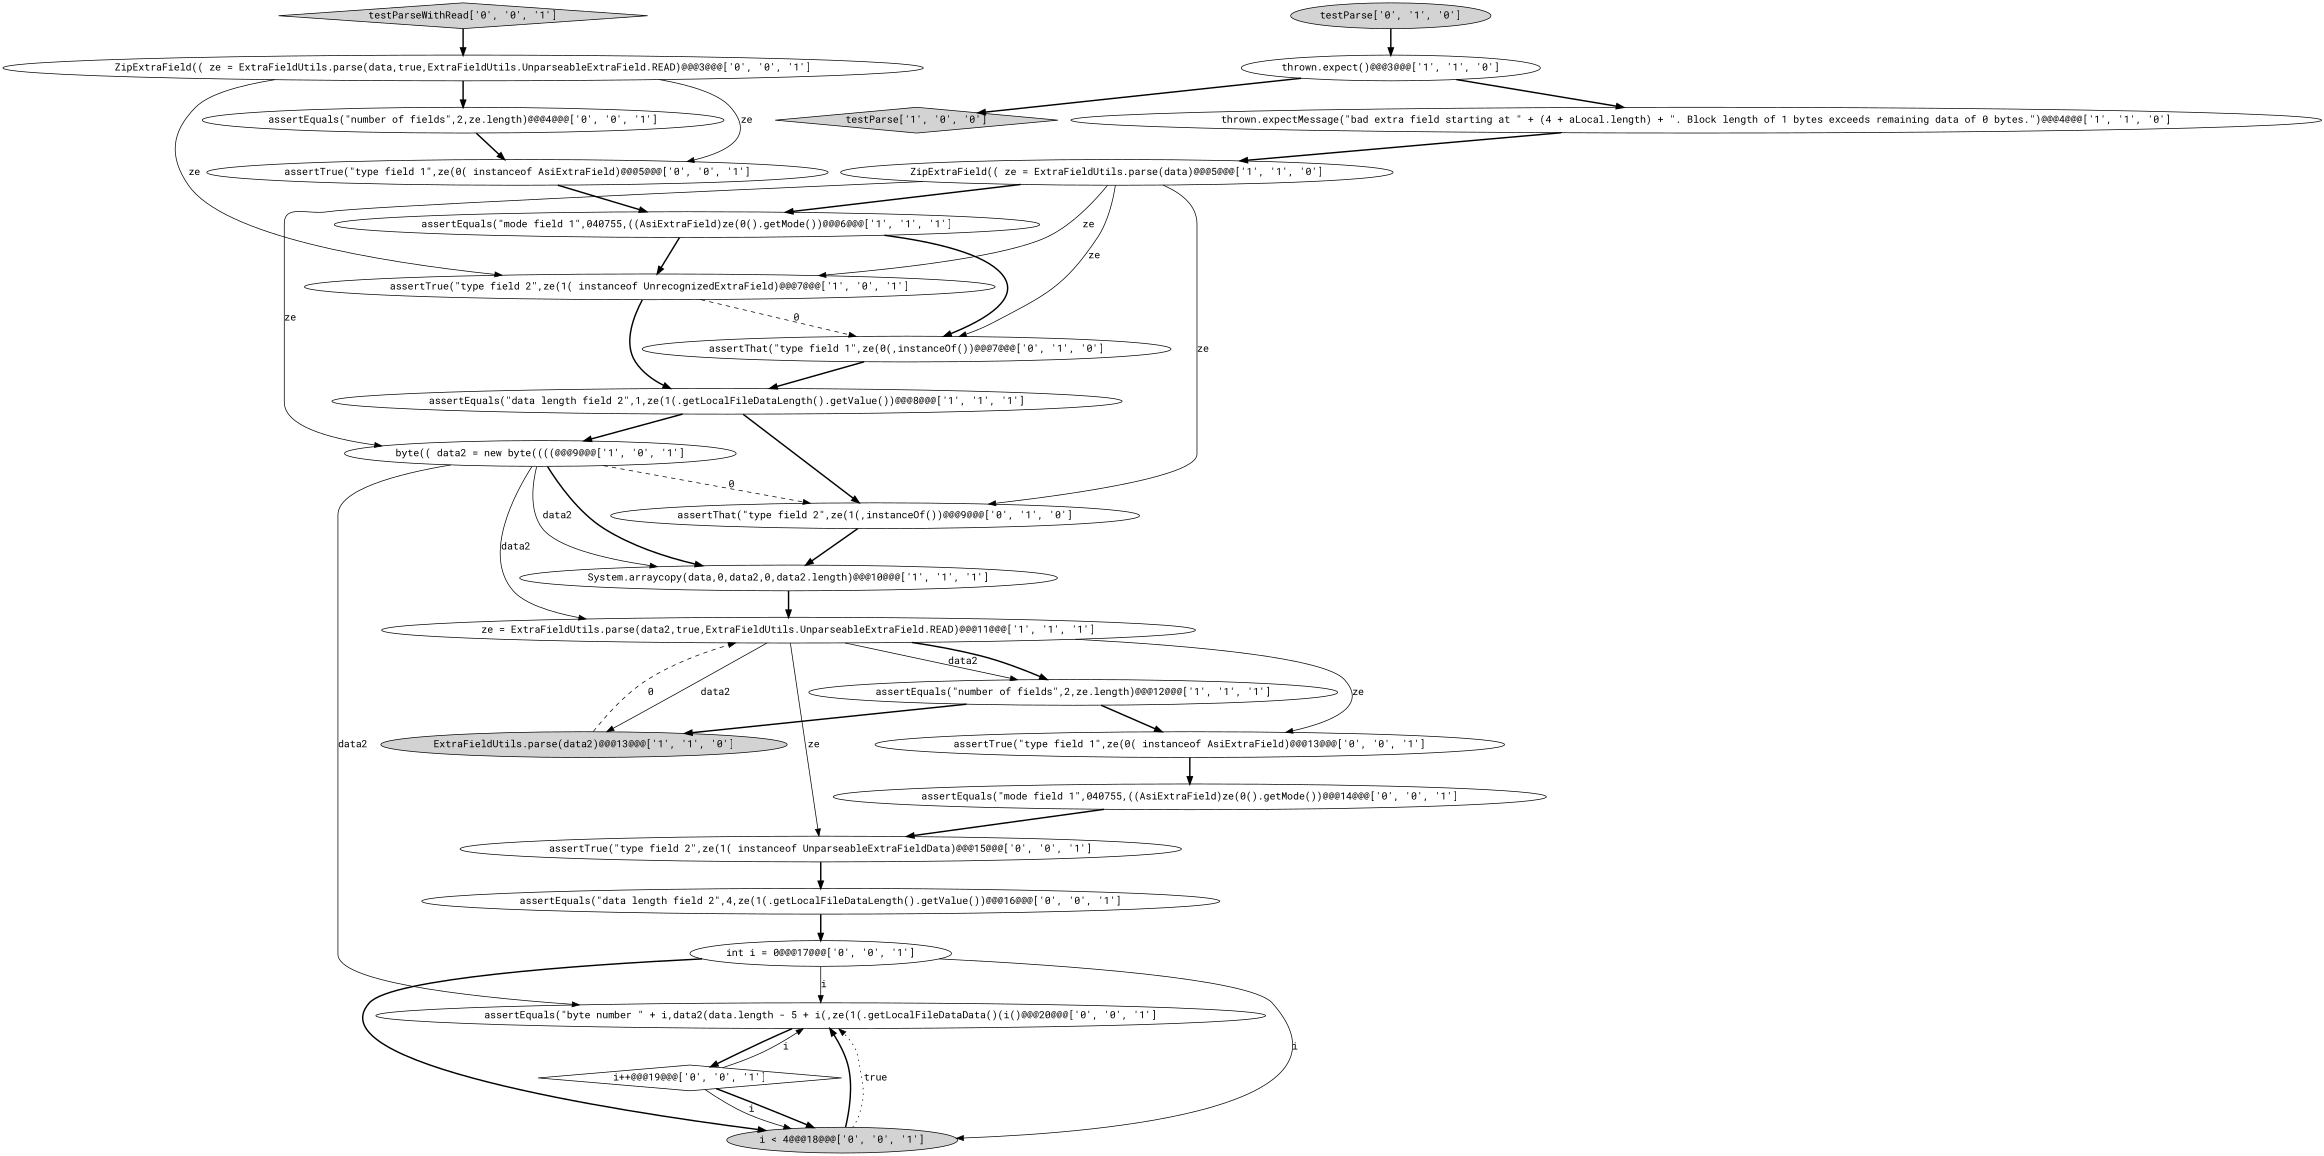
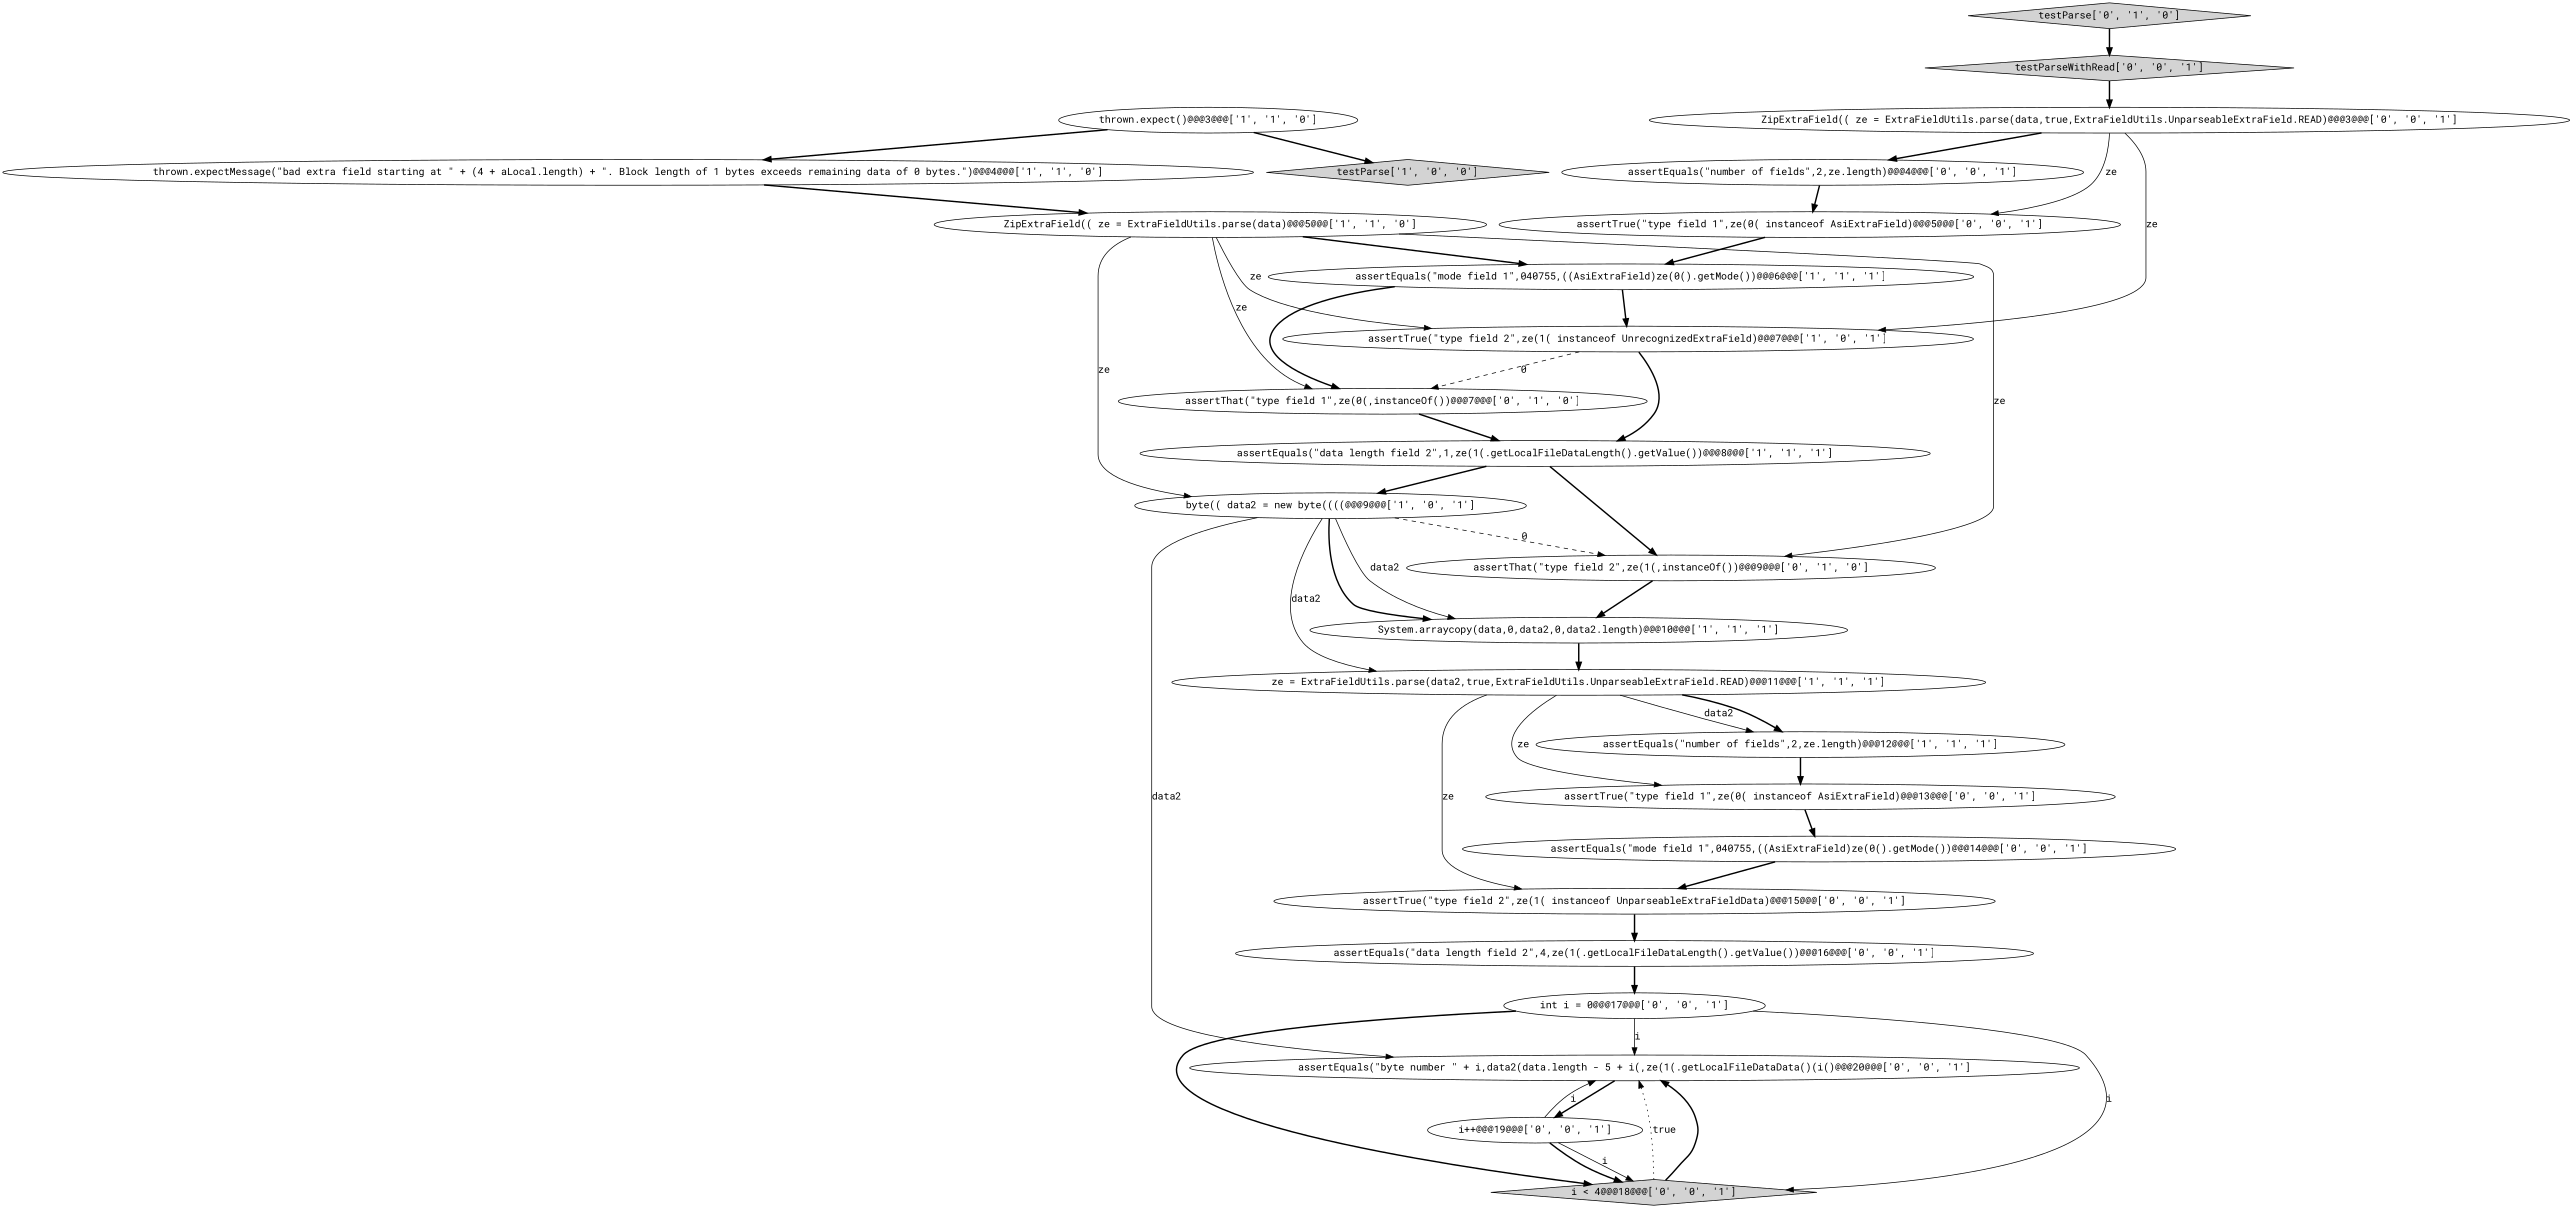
node "testParse['0', '1', '0']": shape ellipse -> diamond
edge "testParse['0', '1', '0']" -> "thrown.expect()@@@3@@@['1', '1', '0']": now "testParse['0', '1', '0']" -> "testParseWithRead['0', '0', '1']"
node "ExtraFieldUtils.parse(data2)@@@13@@@['1', '1', '0']": removed
node "i++@@@19@@@['0', '0', '1']": shape diamond -> ellipse
node "i < 4@@@18@@@['0', '0', '1']": shape ellipse -> diamond
